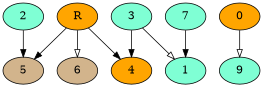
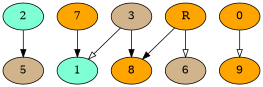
node "3": fillcolor aquamarine -> tan
node "7": fillcolor aquamarine -> orange
edge "R" -> "5": removed
node "4": label "4" -> "8"
node "9": fillcolor aquamarine -> orange
